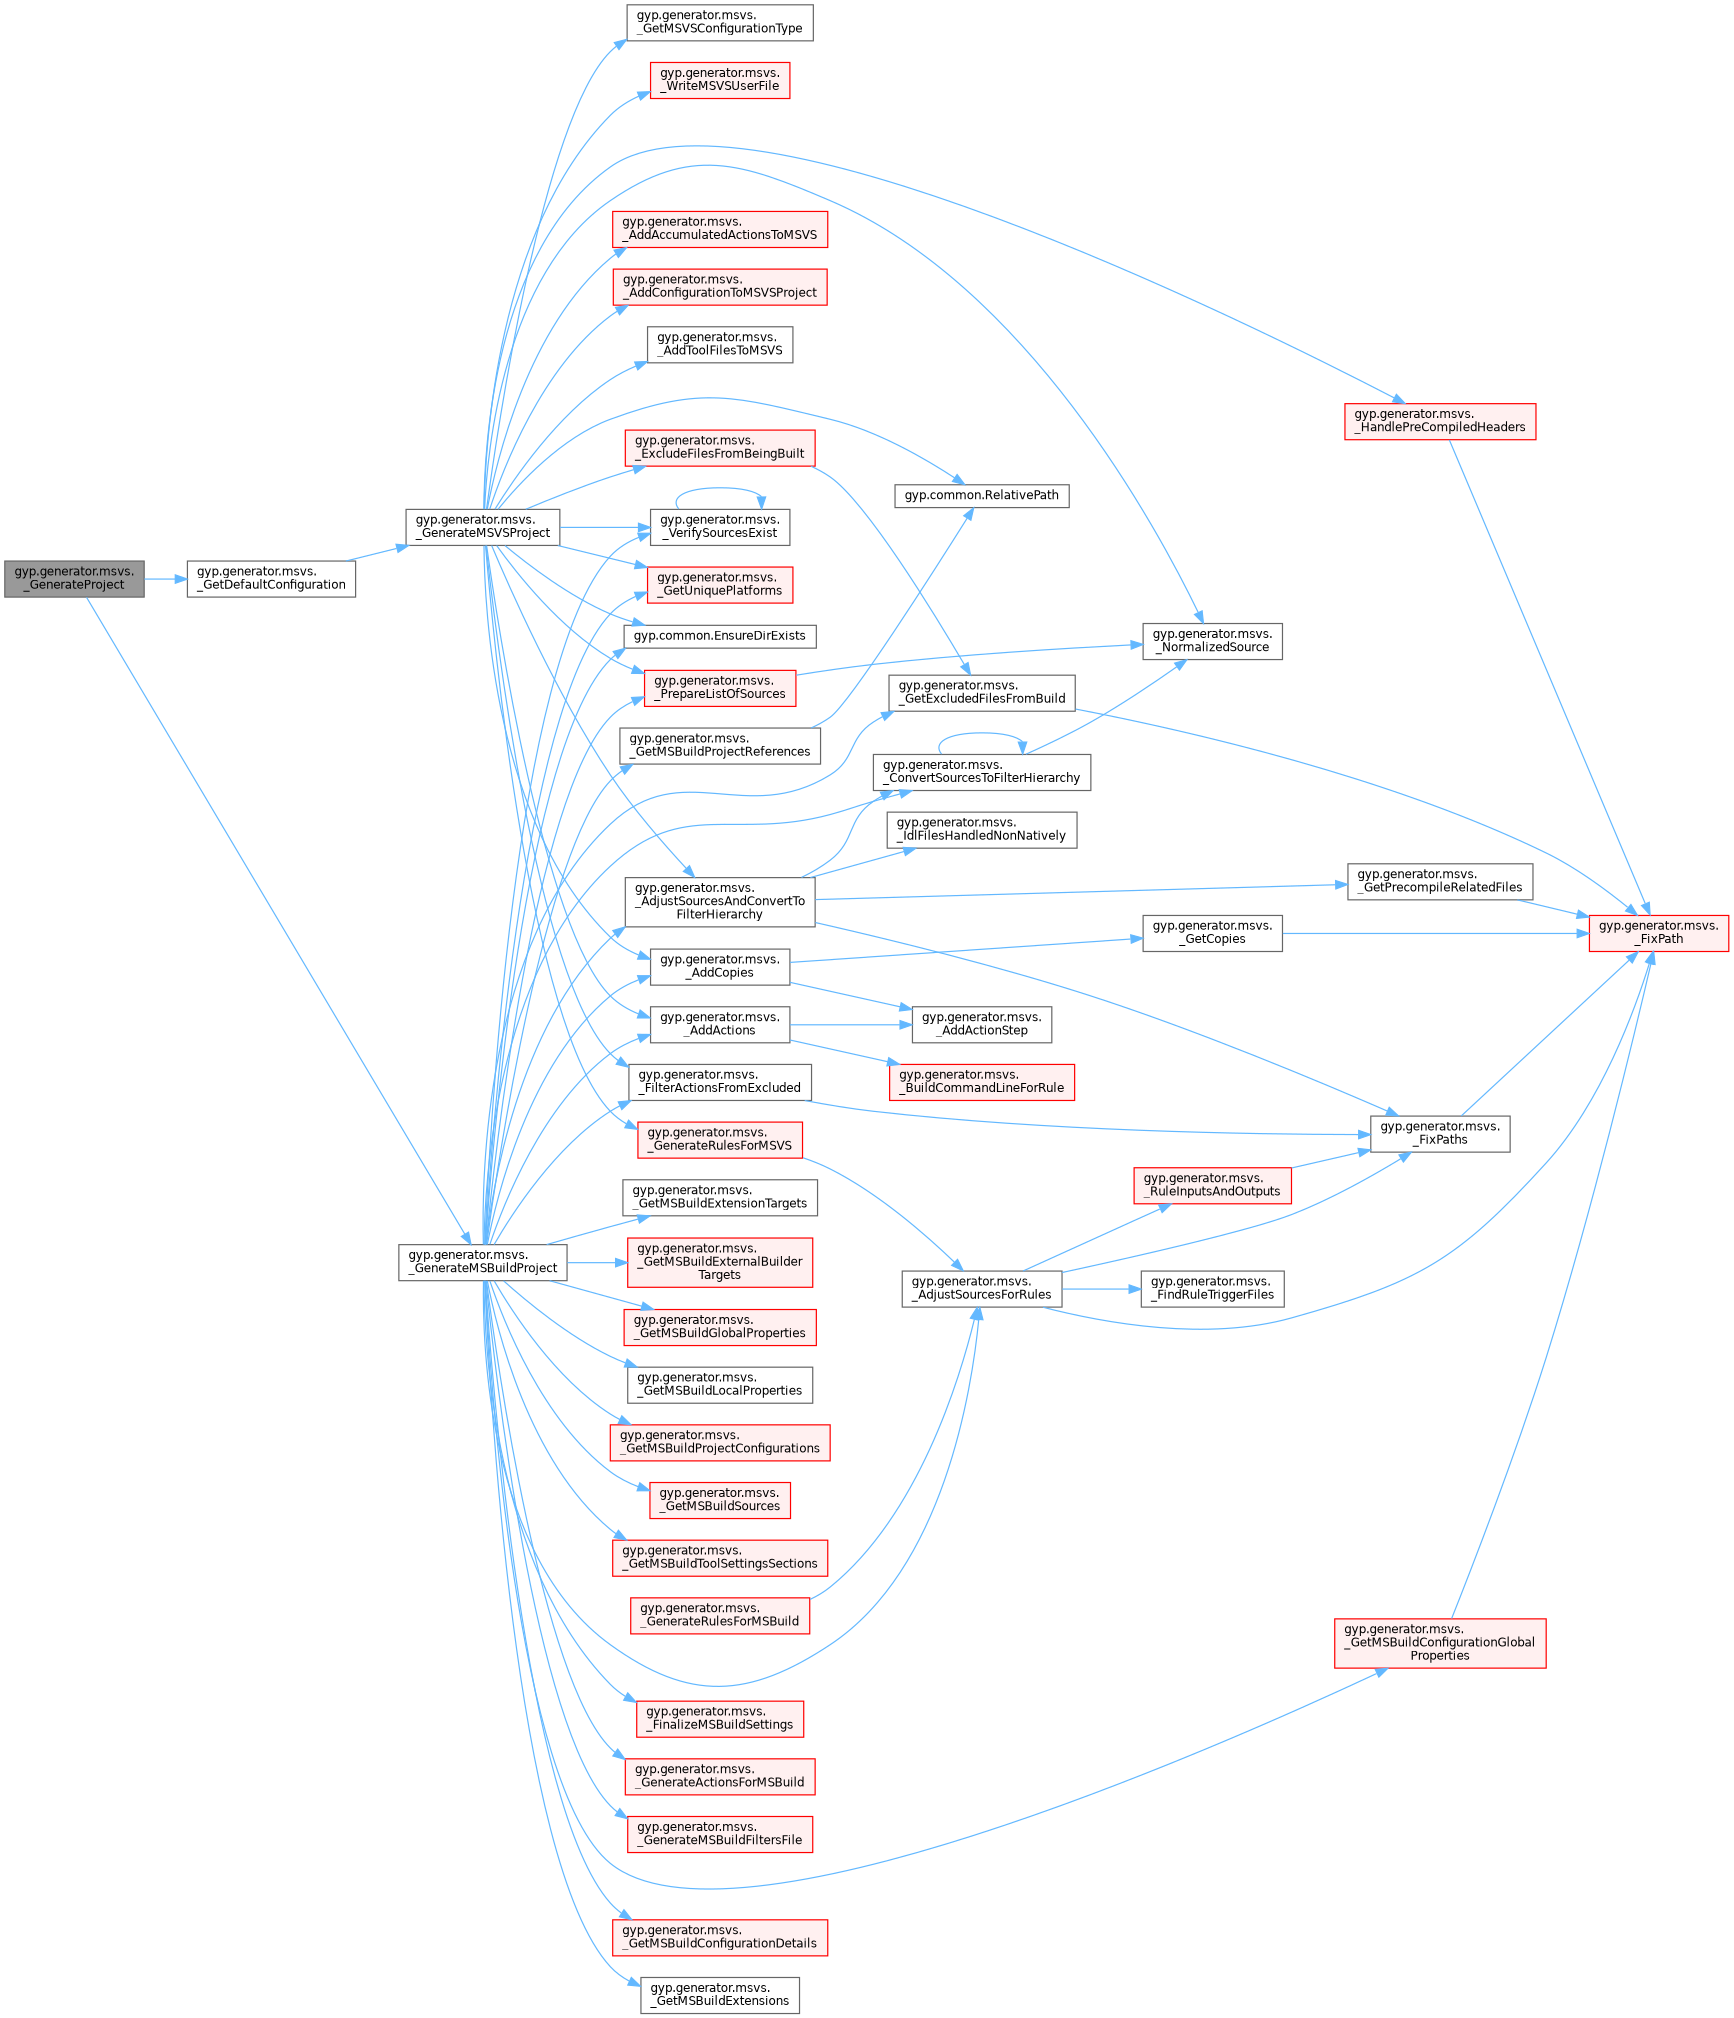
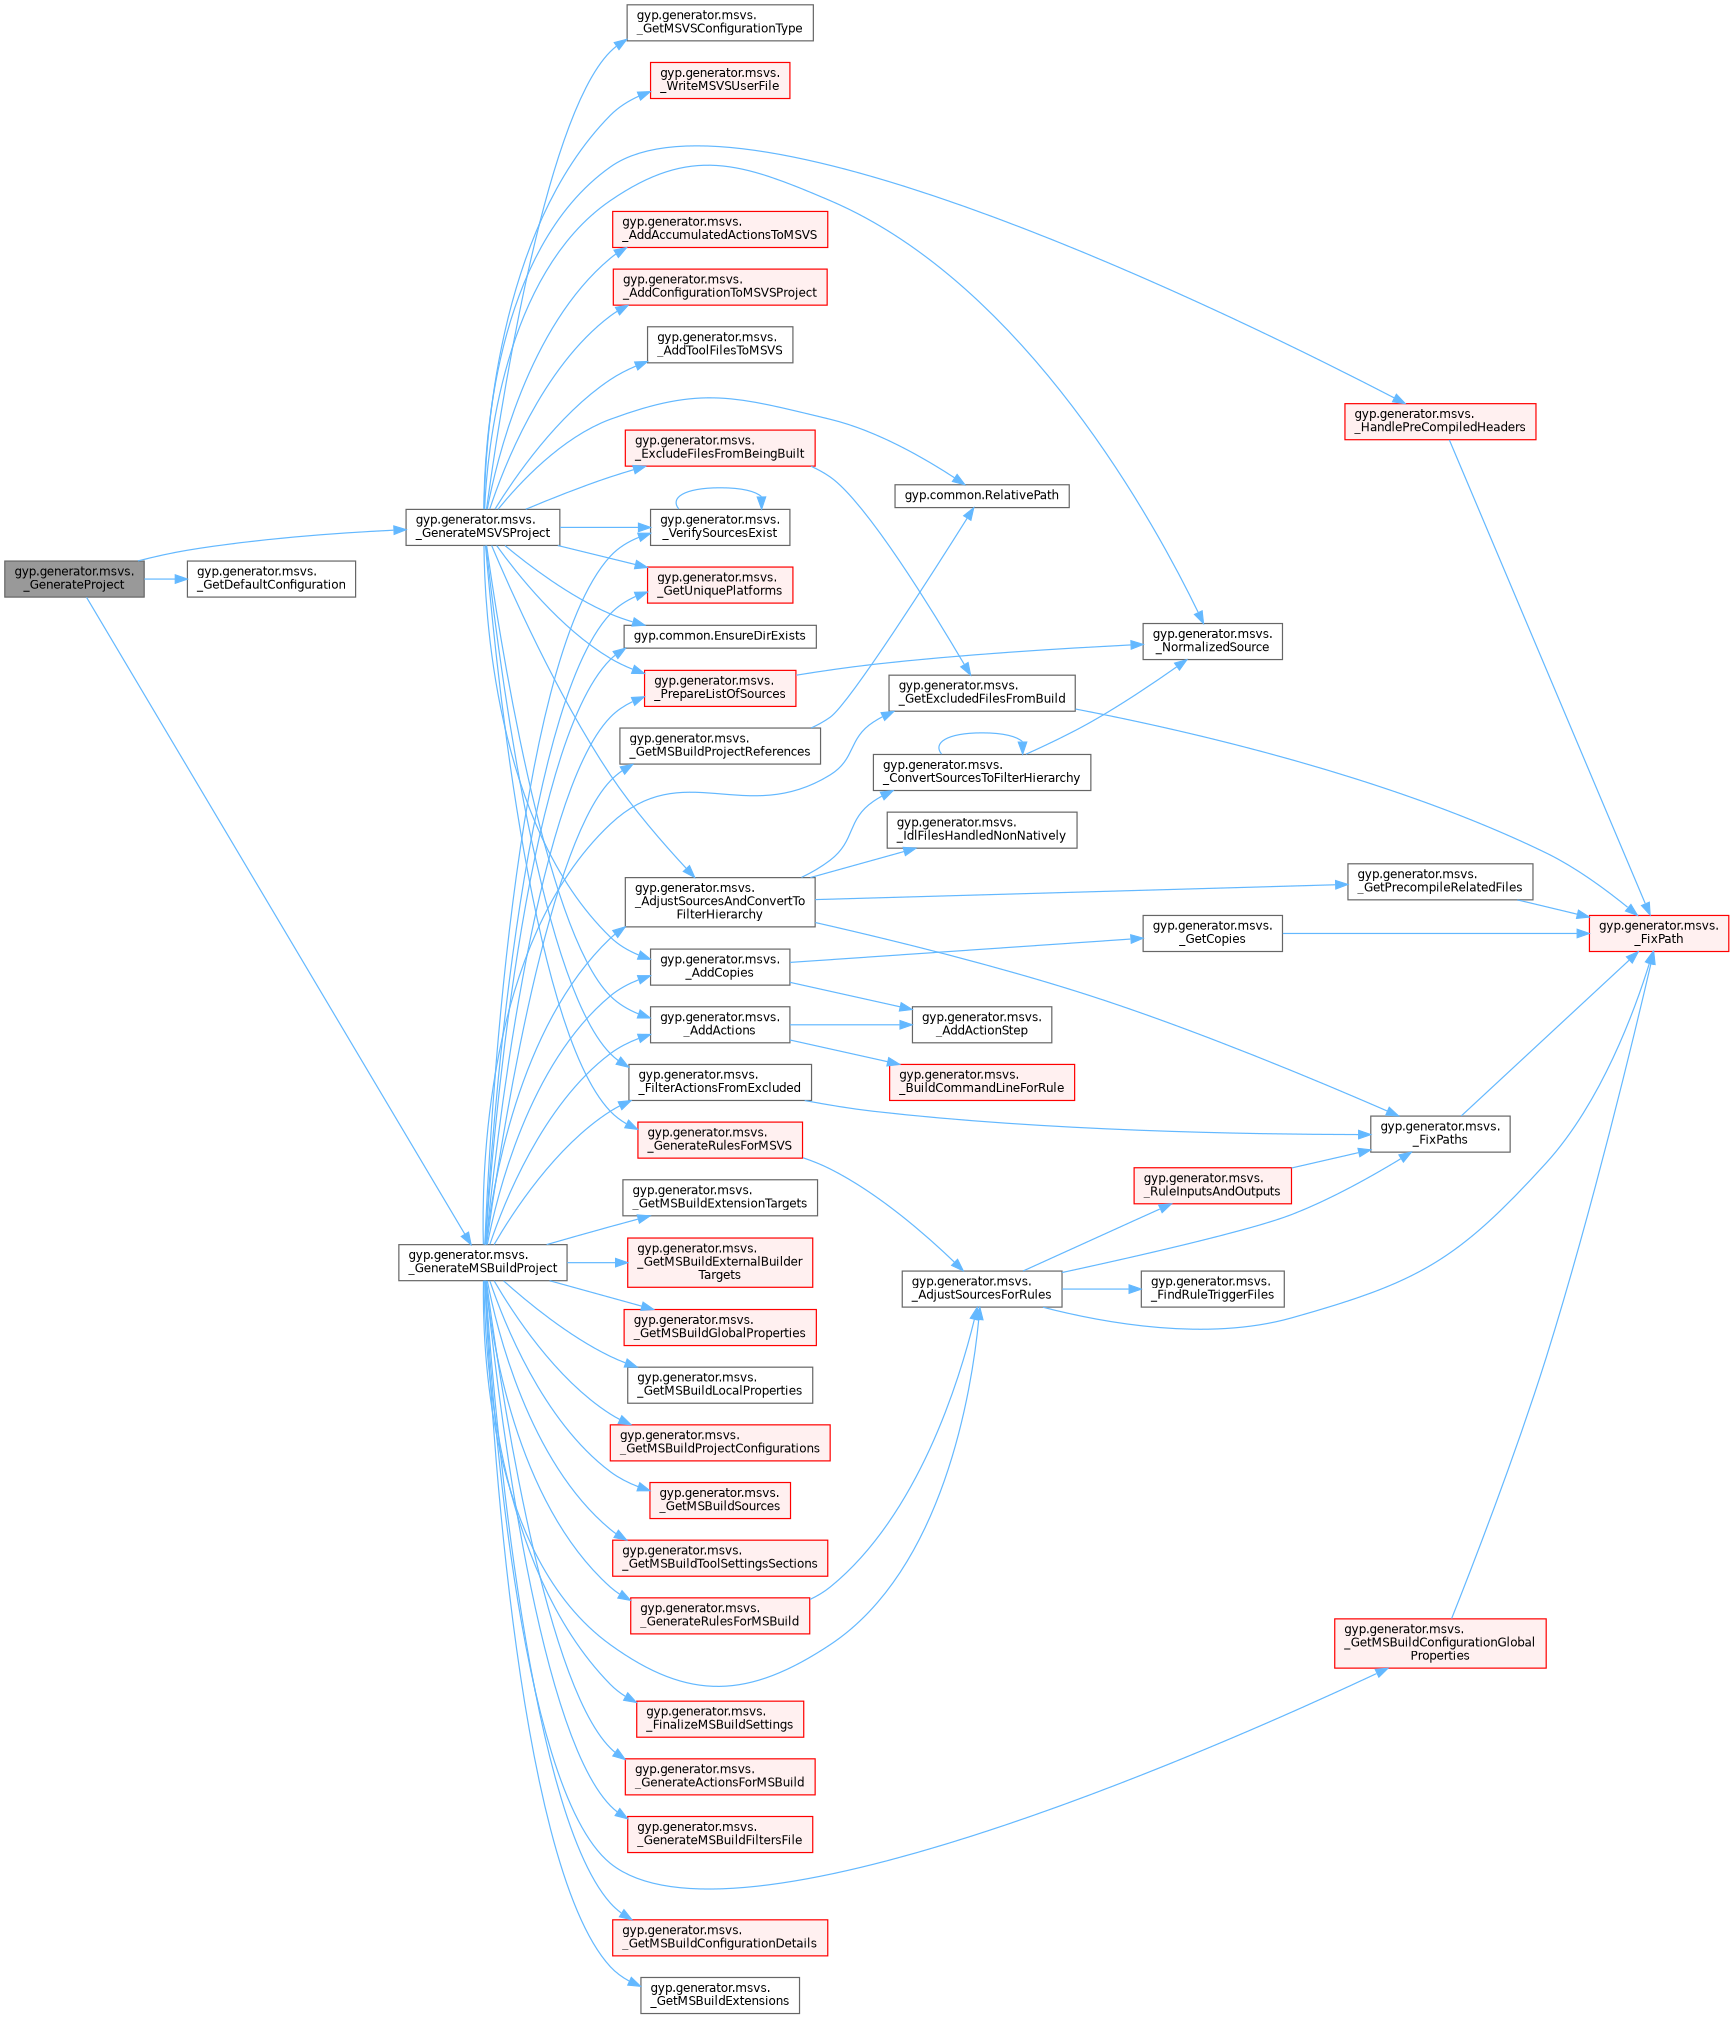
edge "gyp.generator.msvs. _GetDefaultConfiguration" -> "gyp.generator.msvs. _GenerateMSVSProject": now "gyp.generator.msvs. _GenerateProject" -> "gyp.generator.msvs. _GenerateMSVSProject"
edge "gyp.generator.msvs. _GenerateMSBuildProject" -> "gyp.generator.msvs. _ConvertSourcesToFilterHierarchy": now "gyp.generator.msvs. _GenerateMSBuildProject" -> "gyp.generator.msvs. _GenerateRulesForMSBuild"
